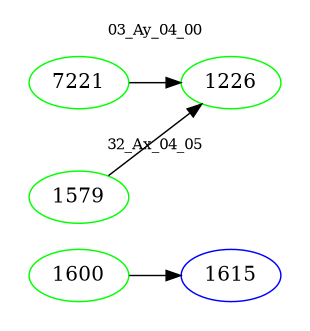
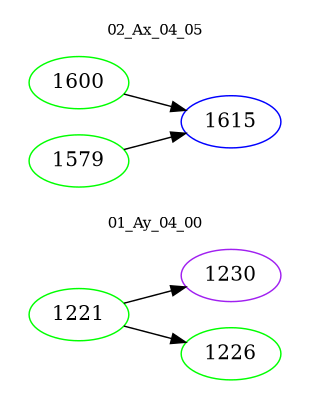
cluster "03_Ay_04_00": label "03_Ay_04_00" -> "01_Ay_04_00"
node "7221": label "7221" -> "1221"
edge "1579" -> "1226": now "1579" -> "1615"
cluster "32_Ax_04_05": label "32_Ax_04_05" -> "02_Ax_04_05"
node "1230": added
